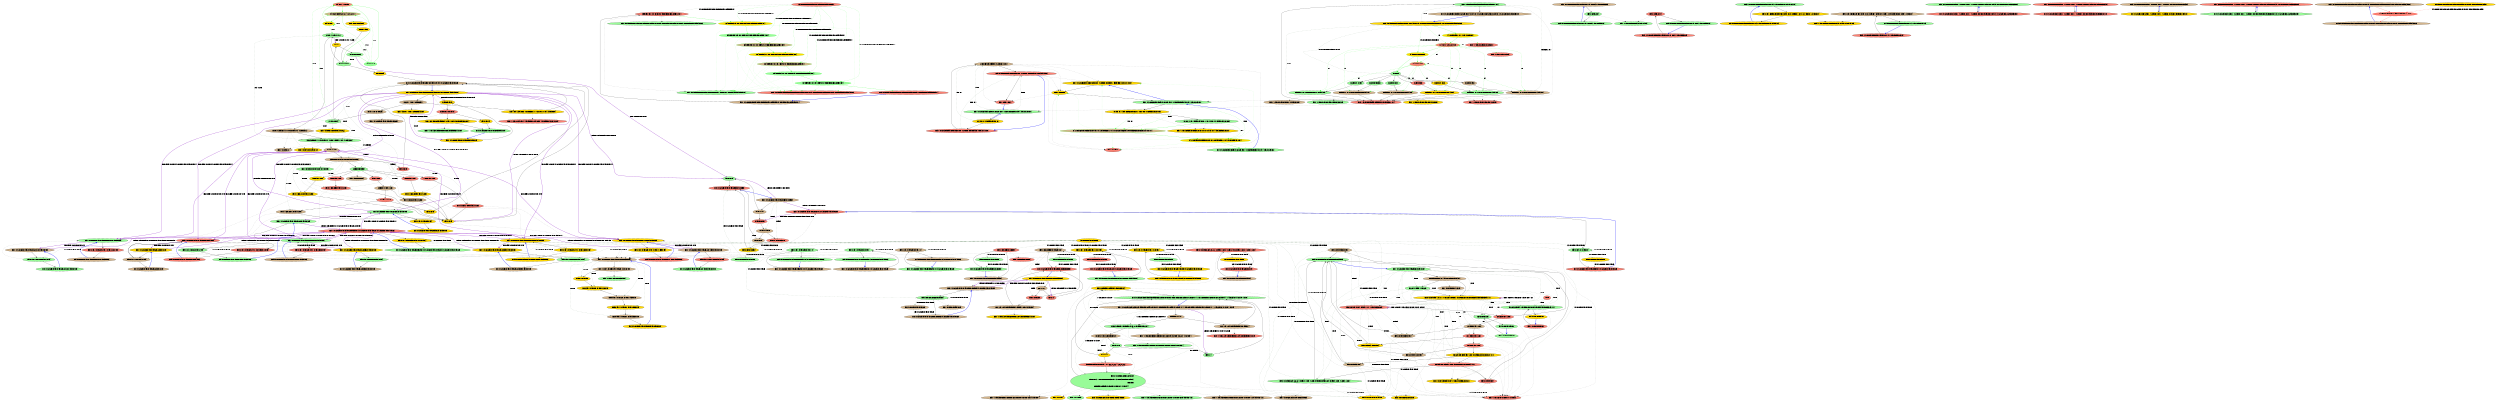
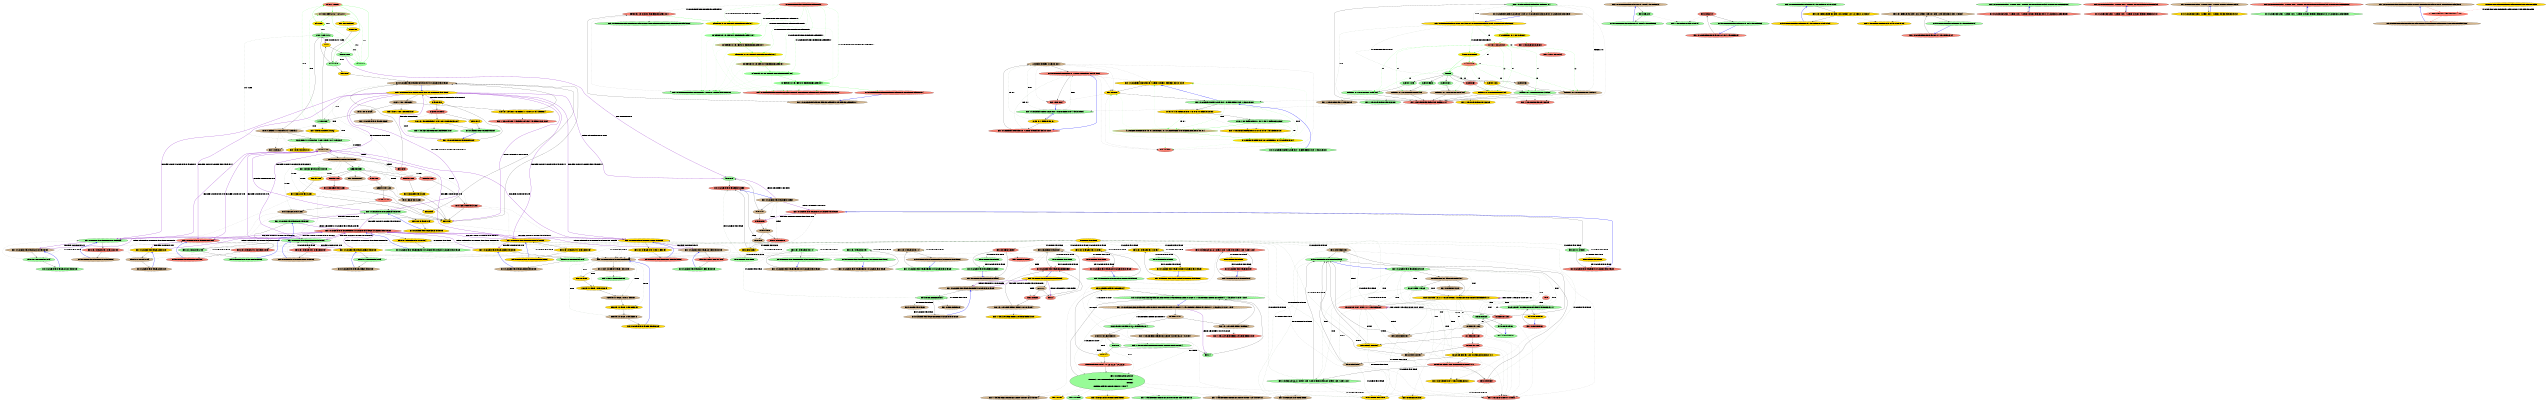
node "First Humanizer.Bytes.ByteSize.FromBytes(double)": label "First Humanizer.Bytes.ByteSize.FromBytes(double)" -> "Entry Humanizer.Bytes.ByteSize.FromBytes(double)"
edge "return this + FromBits(value);" -> "Entry Humanizer.Bytes.ByteSize.FromBits(long)": style bold -> dotted
